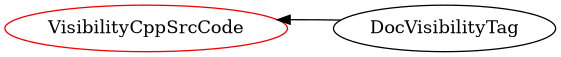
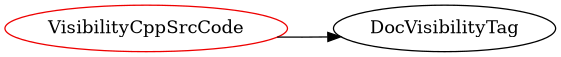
edge "DocVisibilityTag" -> "VisibilityCppSrcCode": reversed
